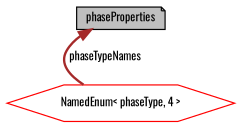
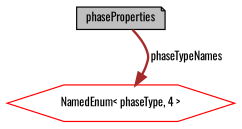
edge "NamedEnum< phaseType, 4 >" -> "phaseProperties": reversed
